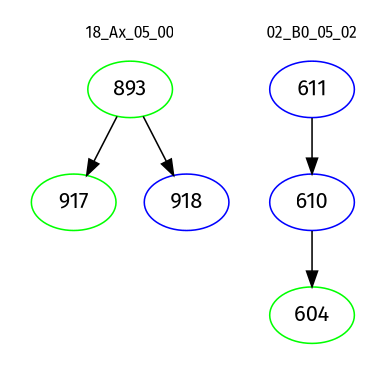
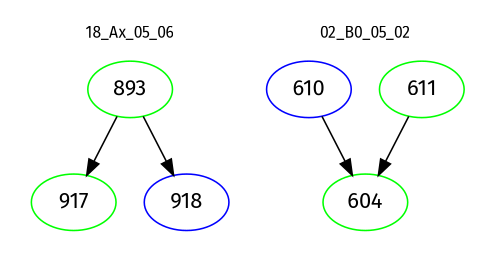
cluster "18_Ax_05_00": label "18_Ax_05_00" -> "18_Ax_05_06"
node "611": color blue -> green
edge "611" -> "610": now "611" -> "604"
